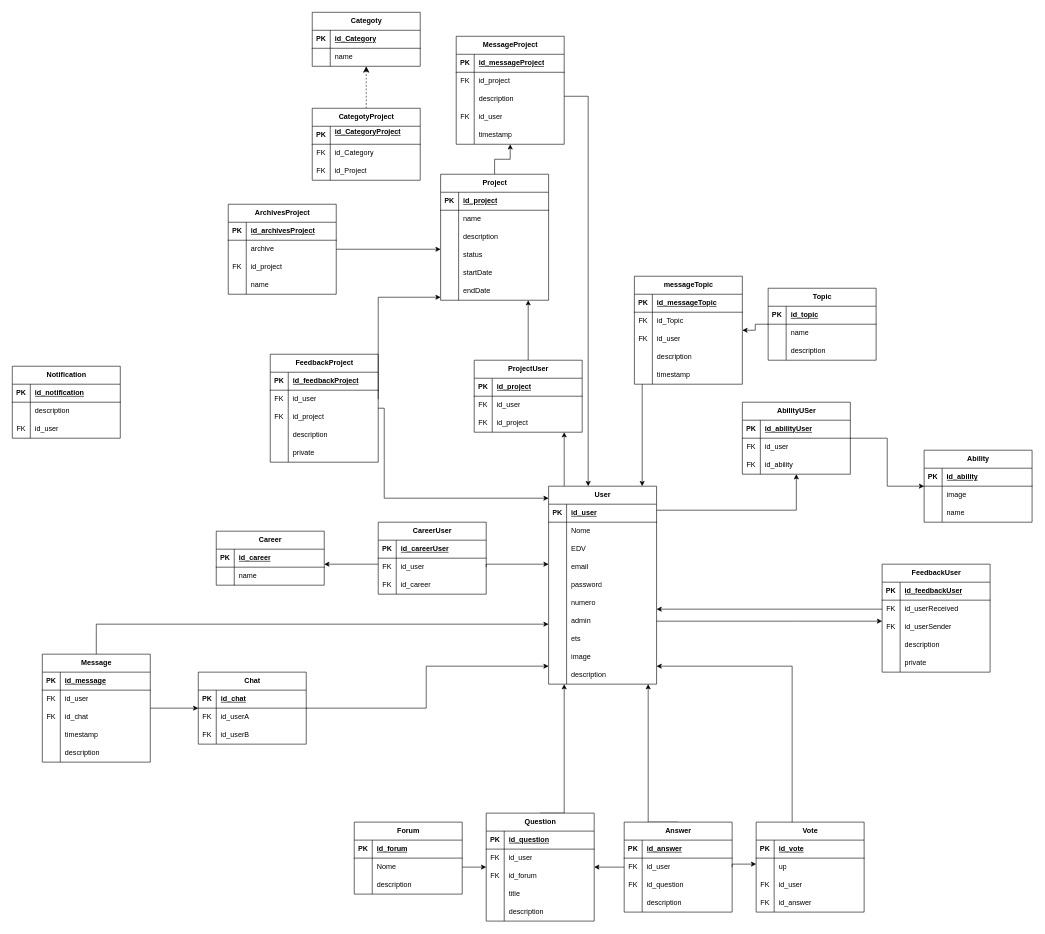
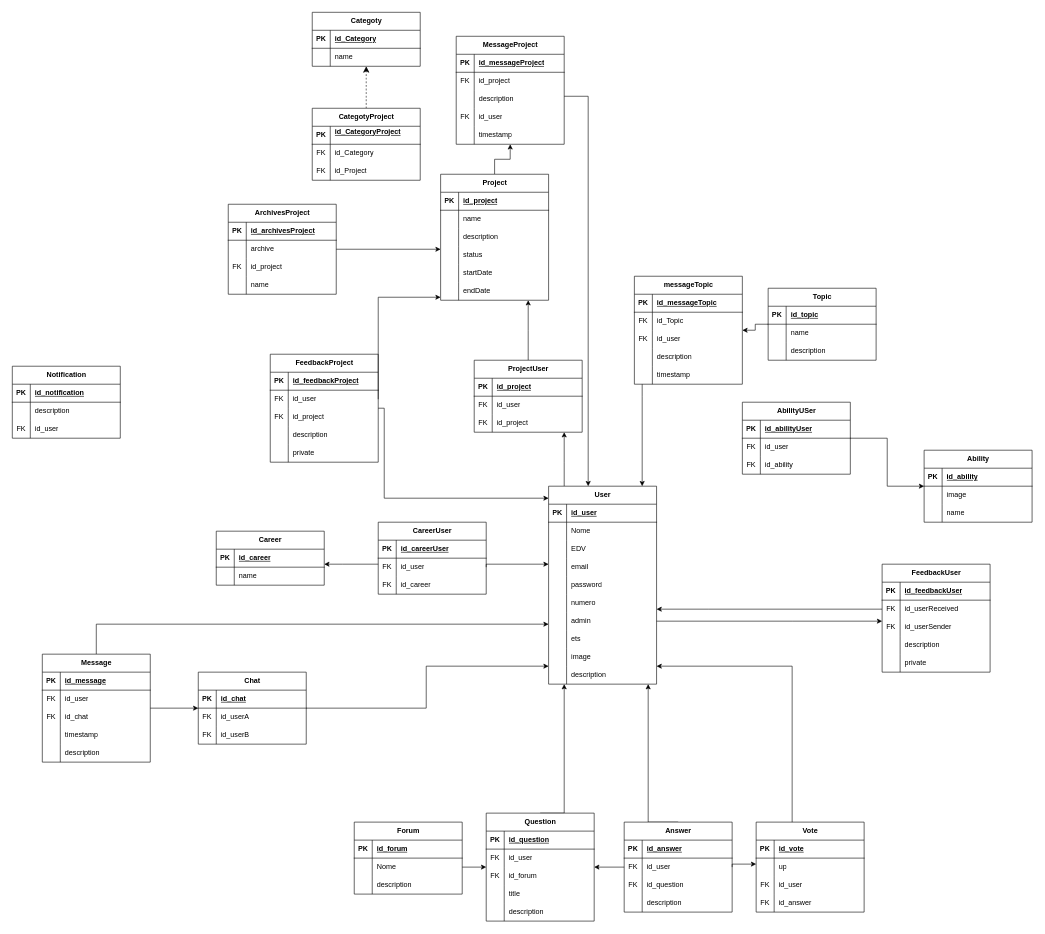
edge "User" -> "AbilityUSer": removed
